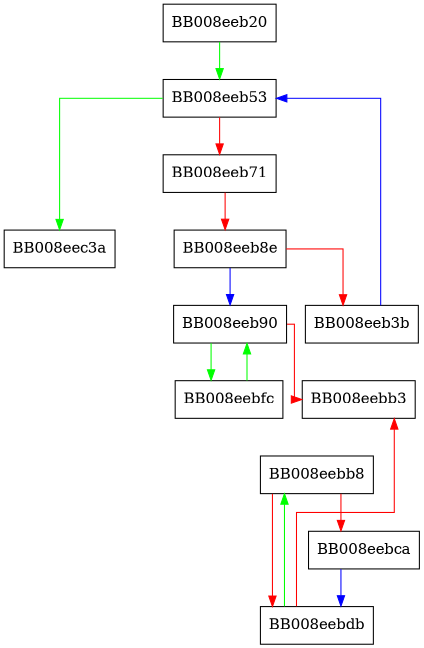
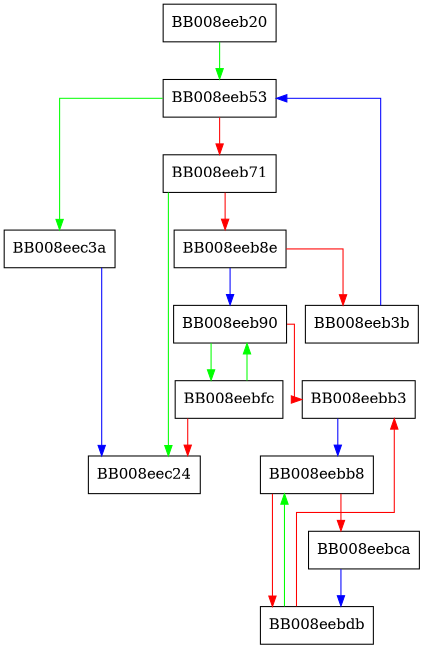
edge "BB008eebb3" -> "BB008eebb8": added
node "BB008eec24": added
